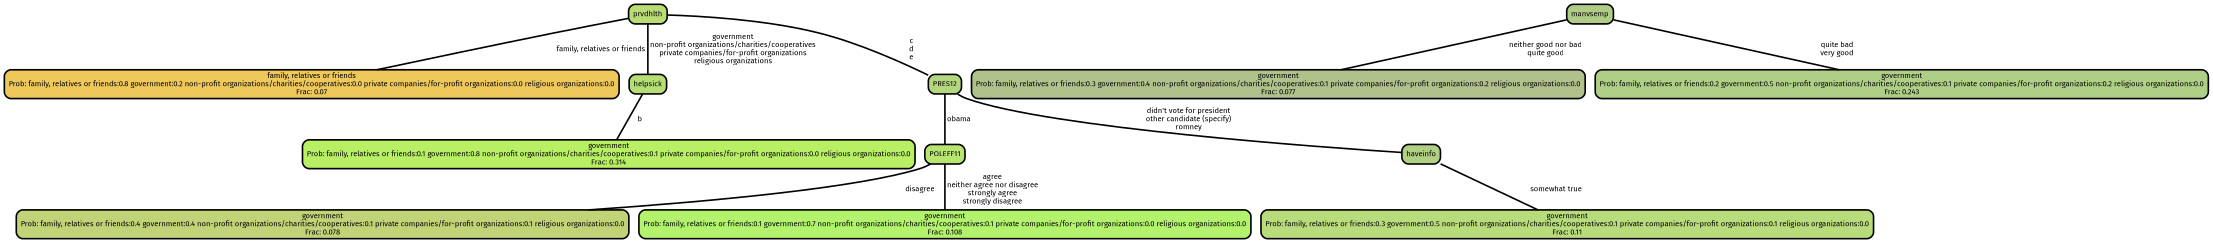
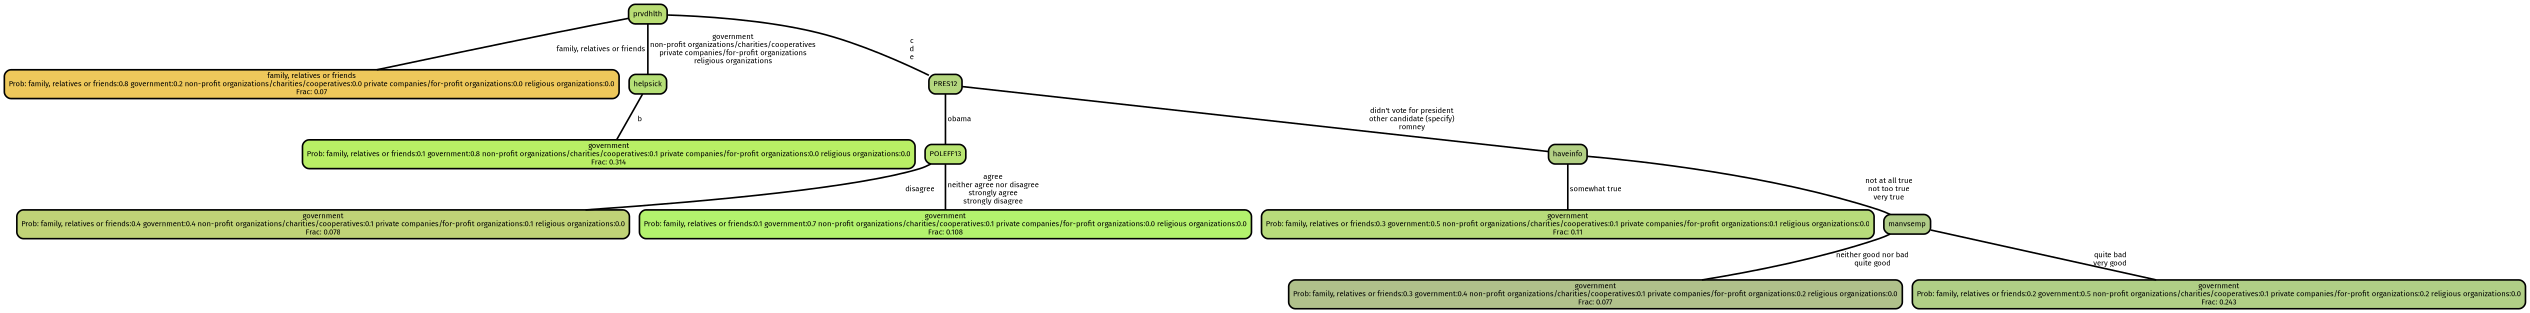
node "POLEFF11": label "POLEFF11" -> "POLEFF13"
edge "haveinfo" -- "manvsemp": added, label "not at all true not too true very true"
